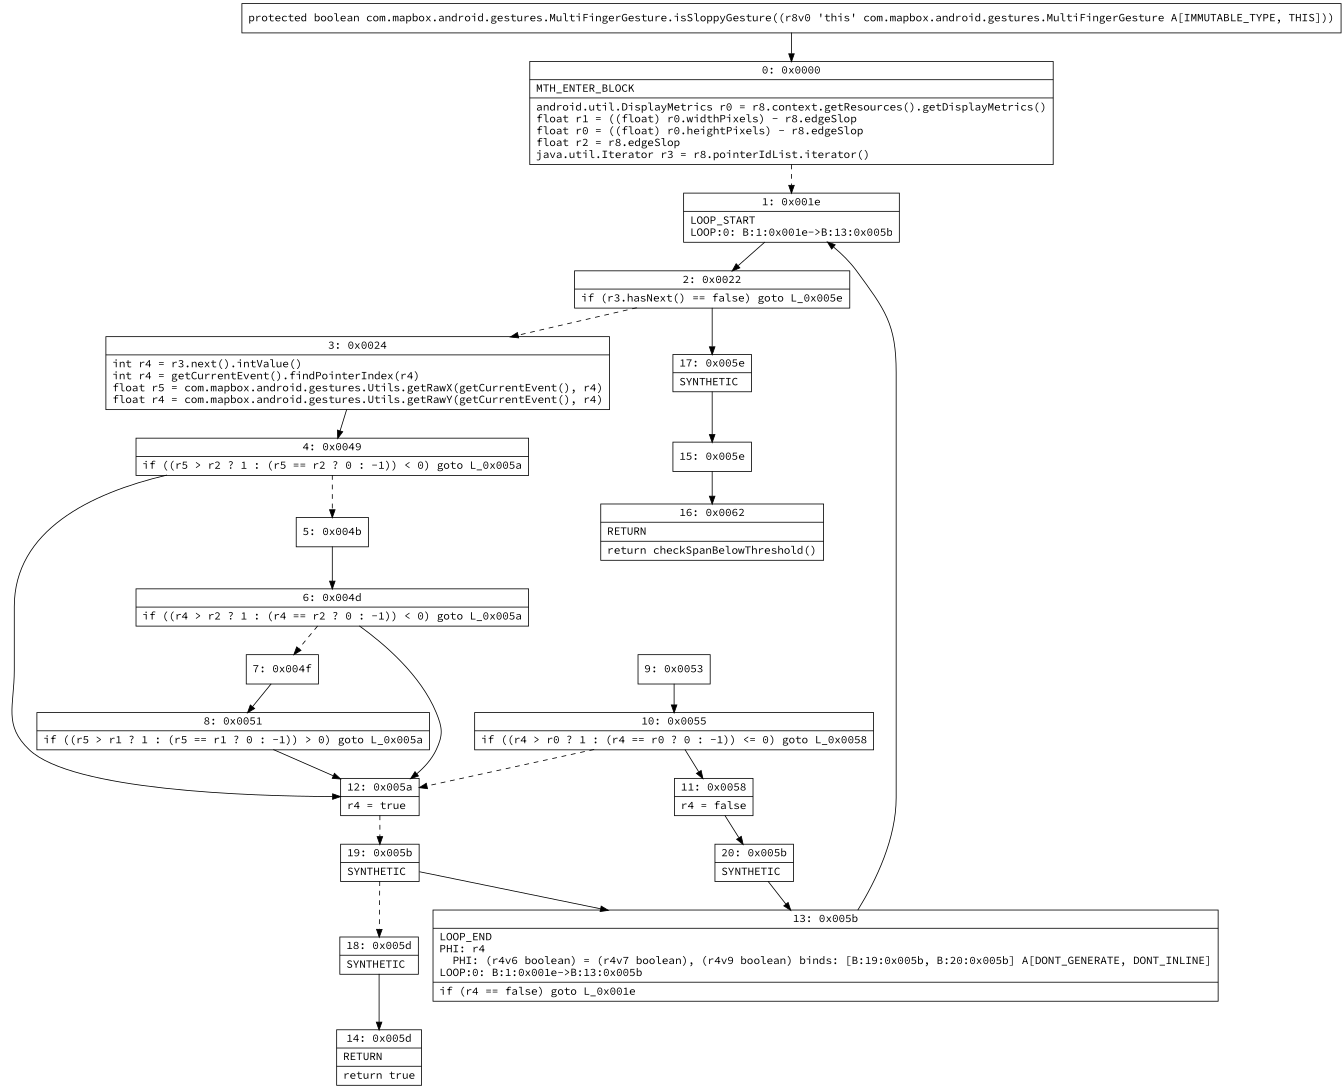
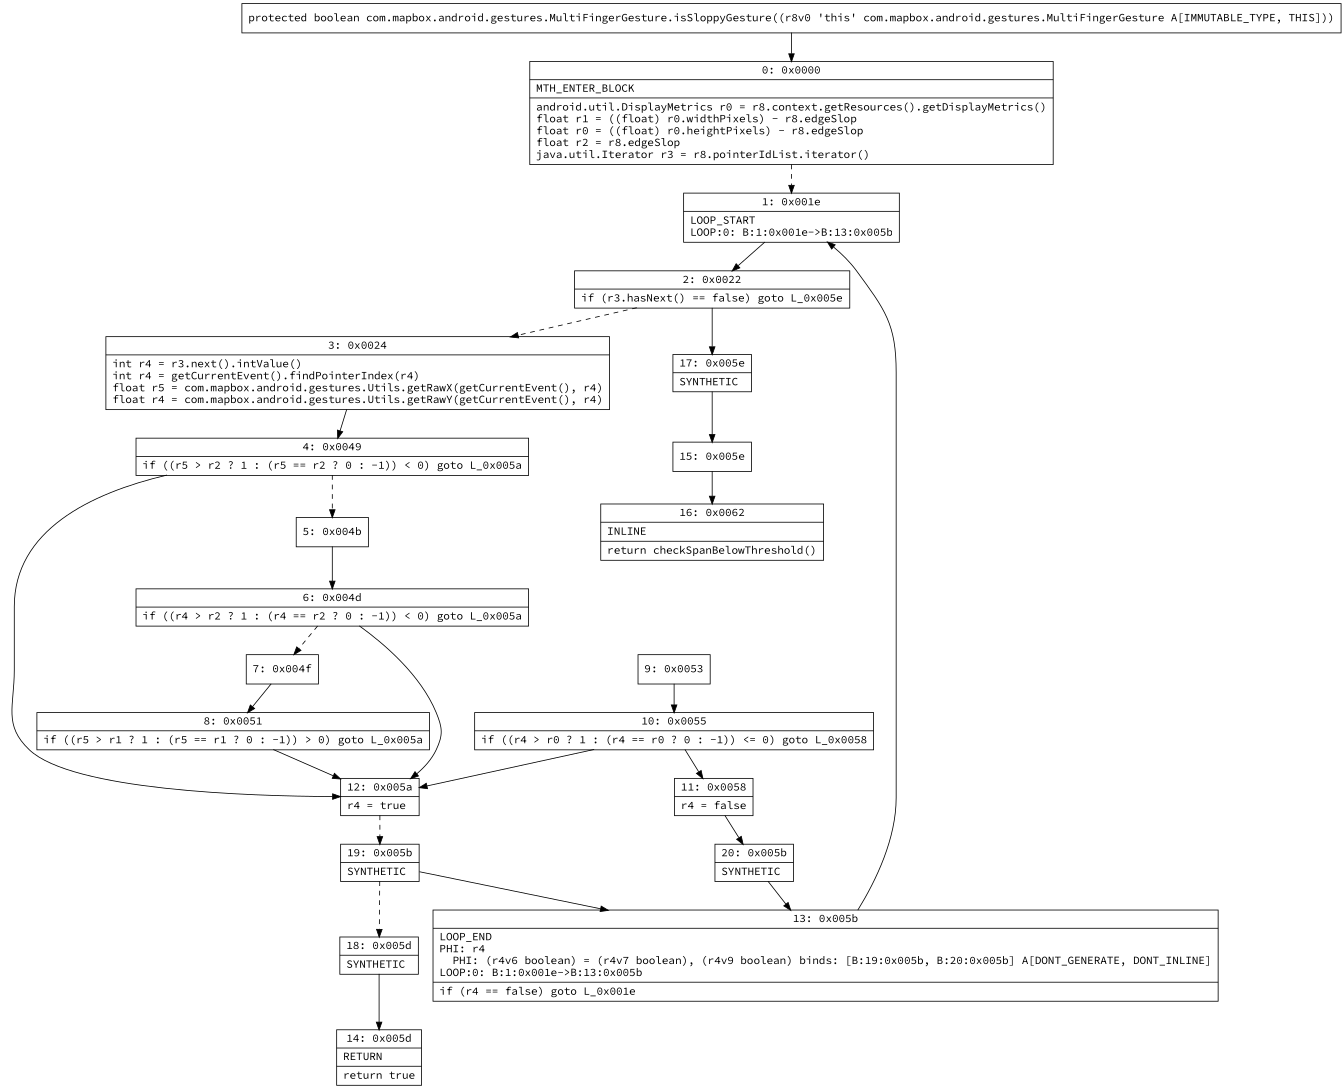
node "16: 0x0062": text "RETURN" -> "INLINE"
edge "10: 0x0055" -> "12: 0x005a": style dashed -> solid
